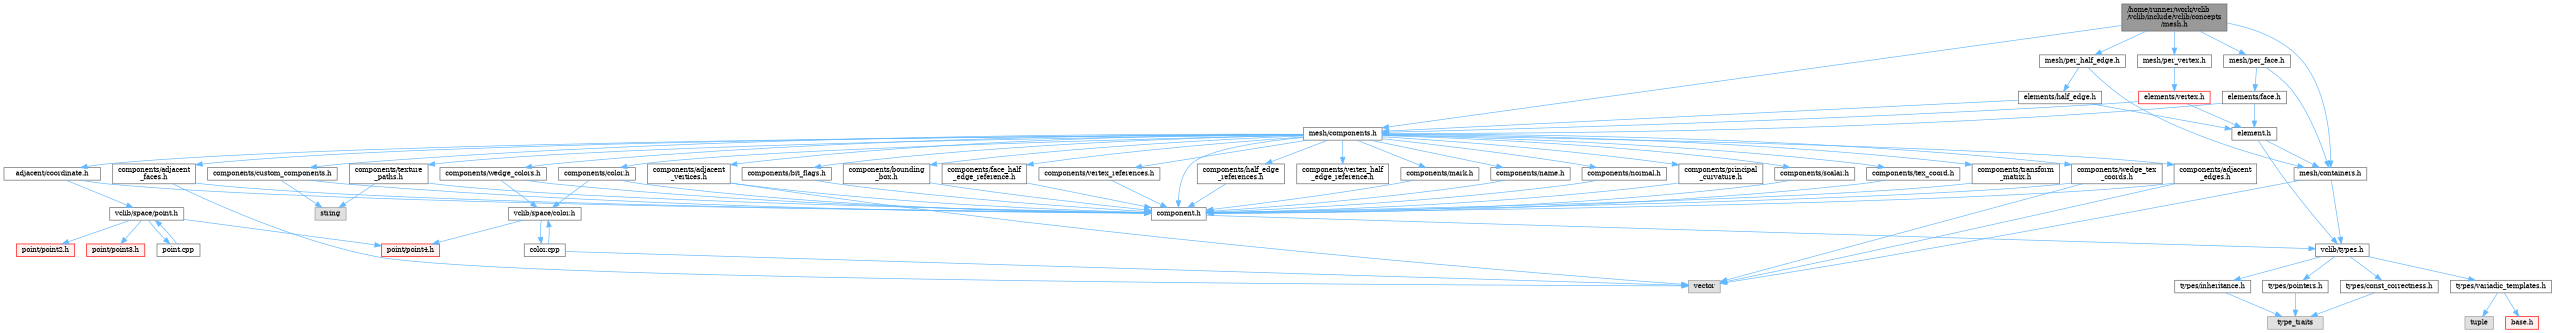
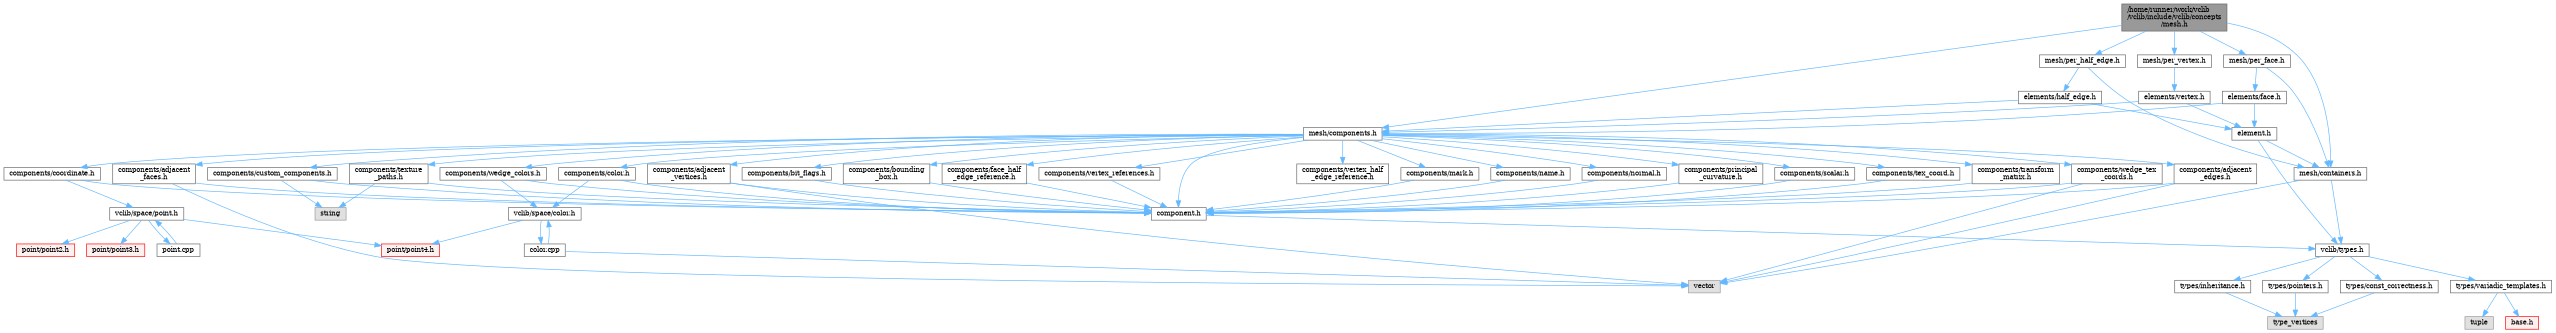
node "elements/vertex.h": color red -> grey40
node "adjacent/coordinate.h": label "adjacent/coordinate.h" -> "components/coordinate.h"
node "components/half_edge _references.h": removed
node "type_traits": label "type_traits" -> "type_vertices"
